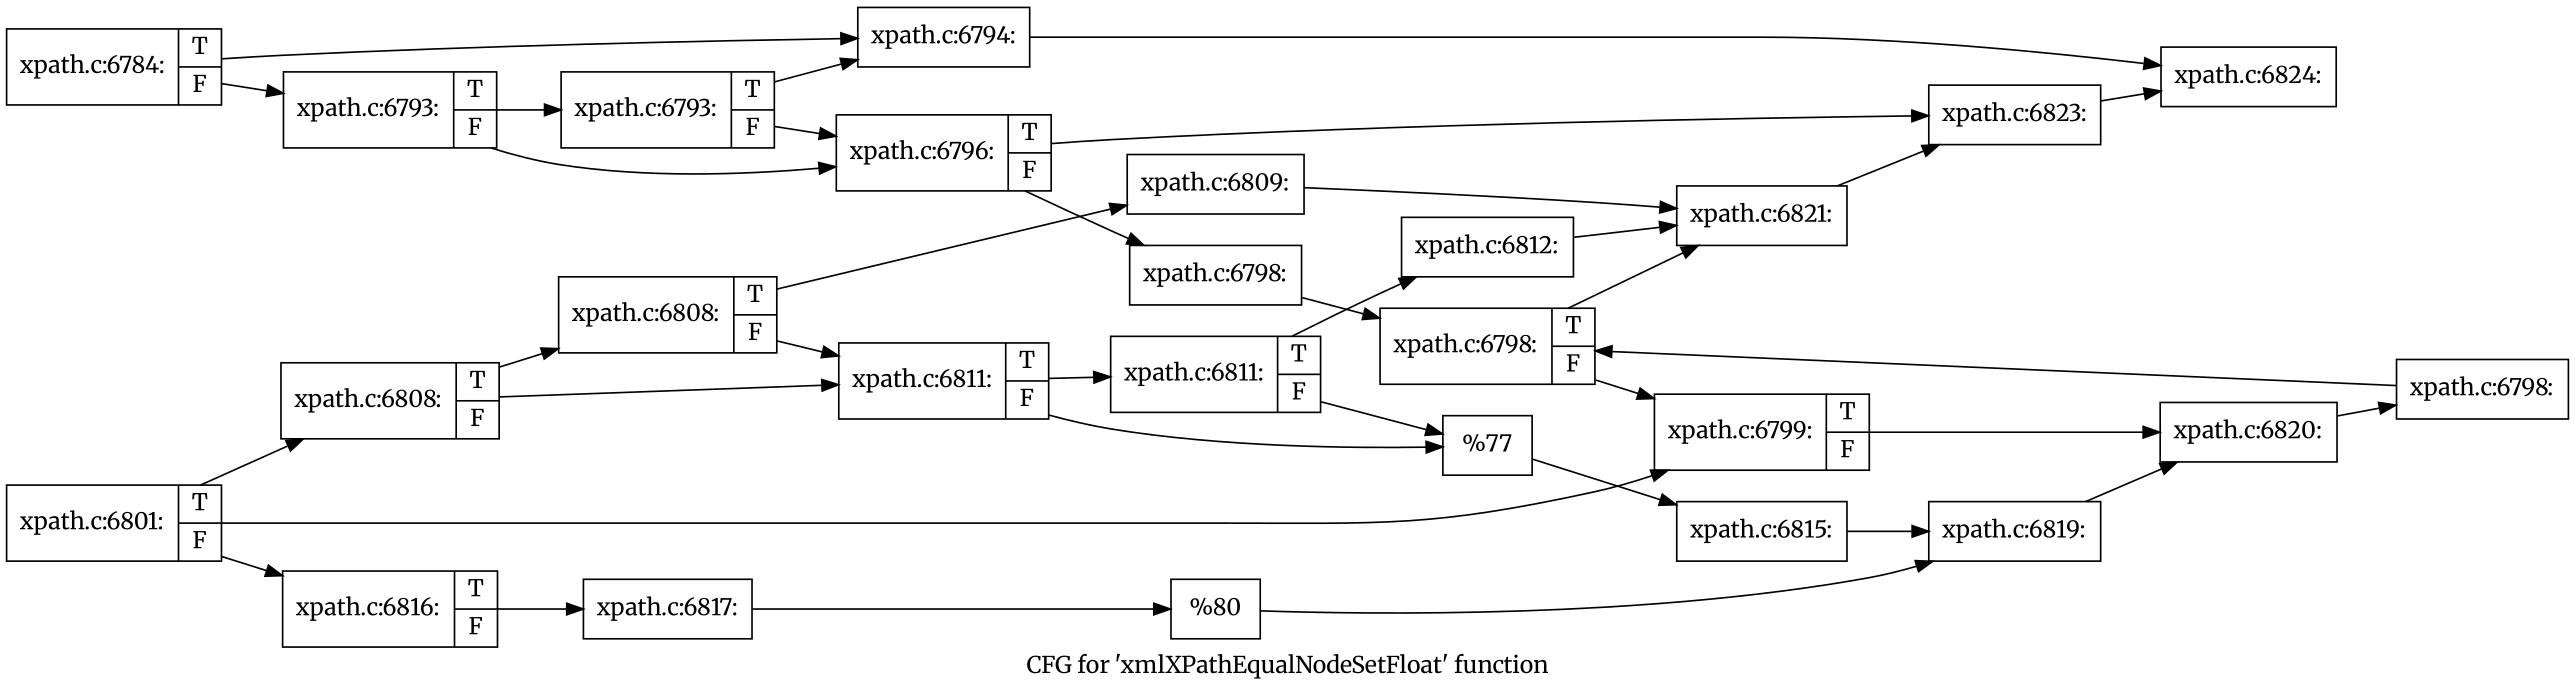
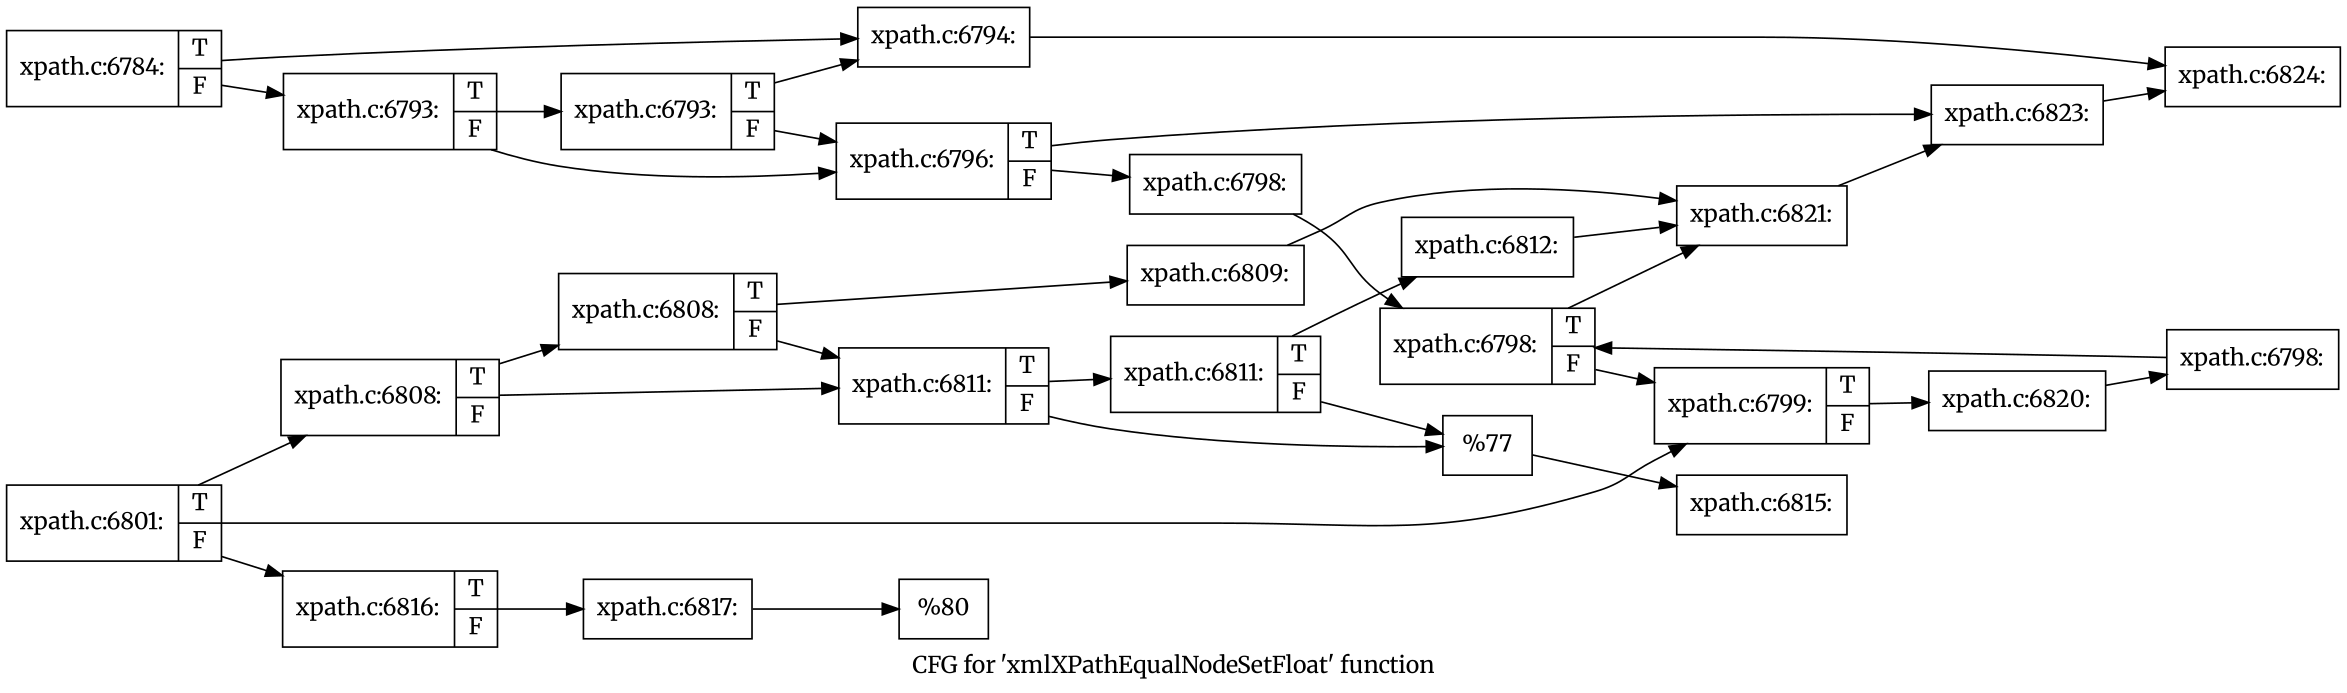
node "xpath.c:6819:": removed
